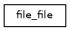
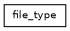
node "file_file": label "file_file" -> "file_type"
